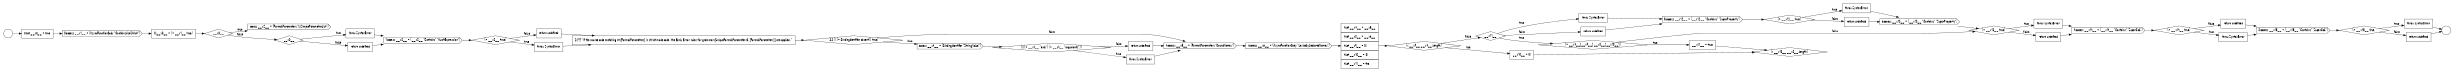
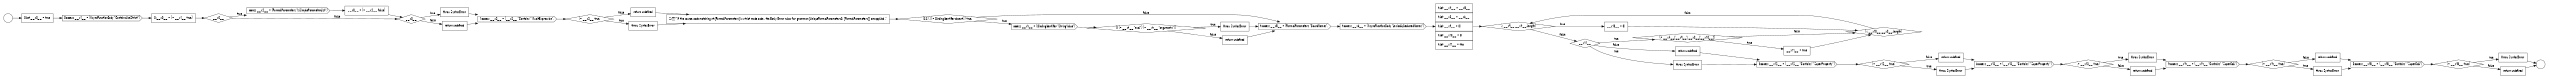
node "__x0__ = (= __x2__ false)": added
edge "(< __x10__ __x8__.length)" -> "(< __x9__ __x7__.length)": added, label "false"
edge "(= __x7__[__x9__] __x8__[__x10__])" -> "(= __x13__ true)": now "(= __x7__[__x9__] __x8__[__x10__])" -> "(< __x10__ __x8__.length)"
